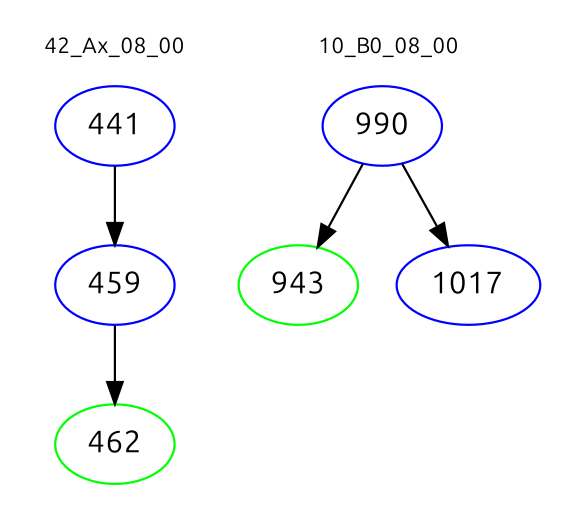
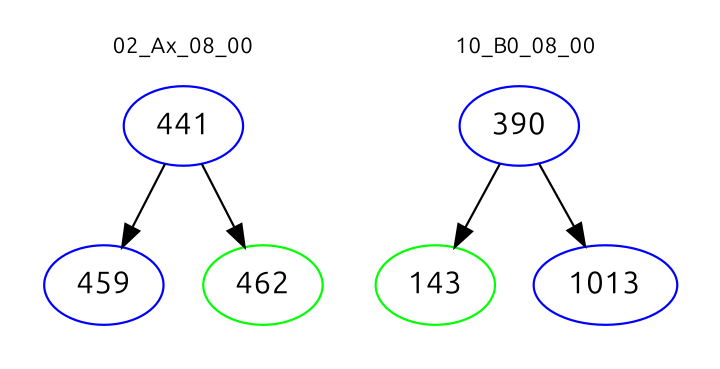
cluster "42_Ax_08_00": label "42_Ax_08_00" -> "02_Ax_08_00"
node "990": label "990" -> "390"
node "943": label "943" -> "143"
node "1017": label "1017" -> "1013"
edge "459" -> "462": now "441" -> "462"
